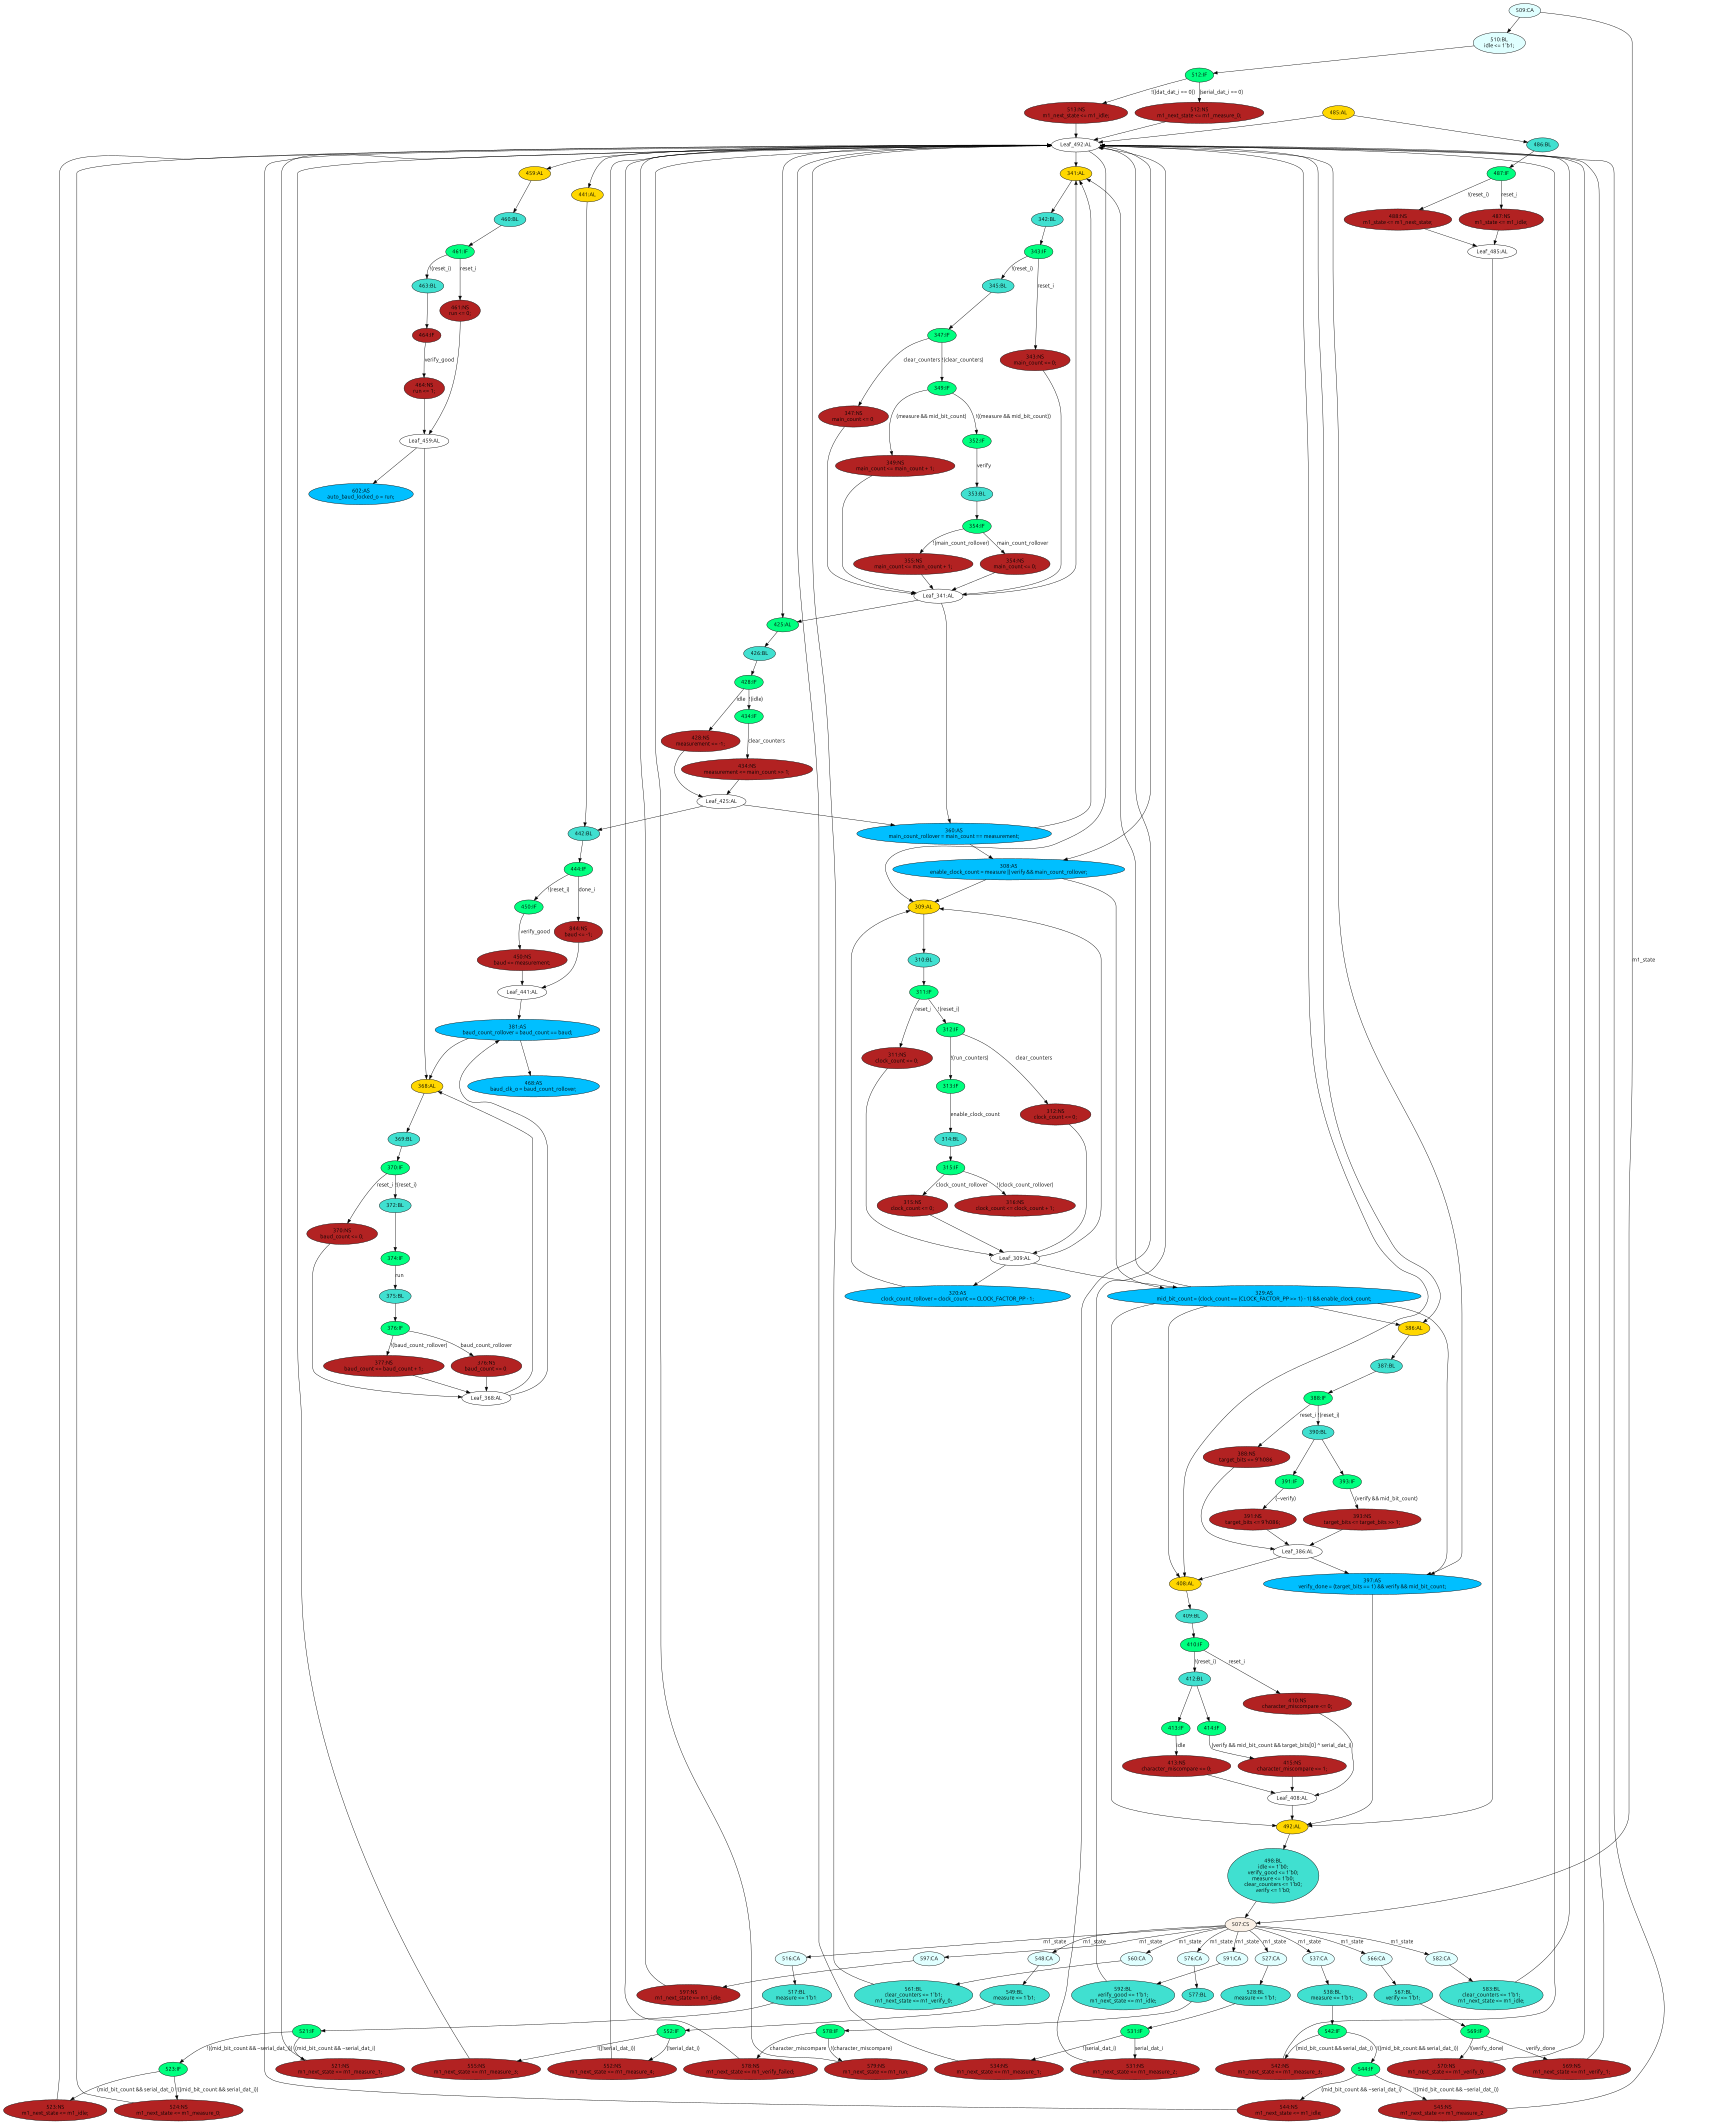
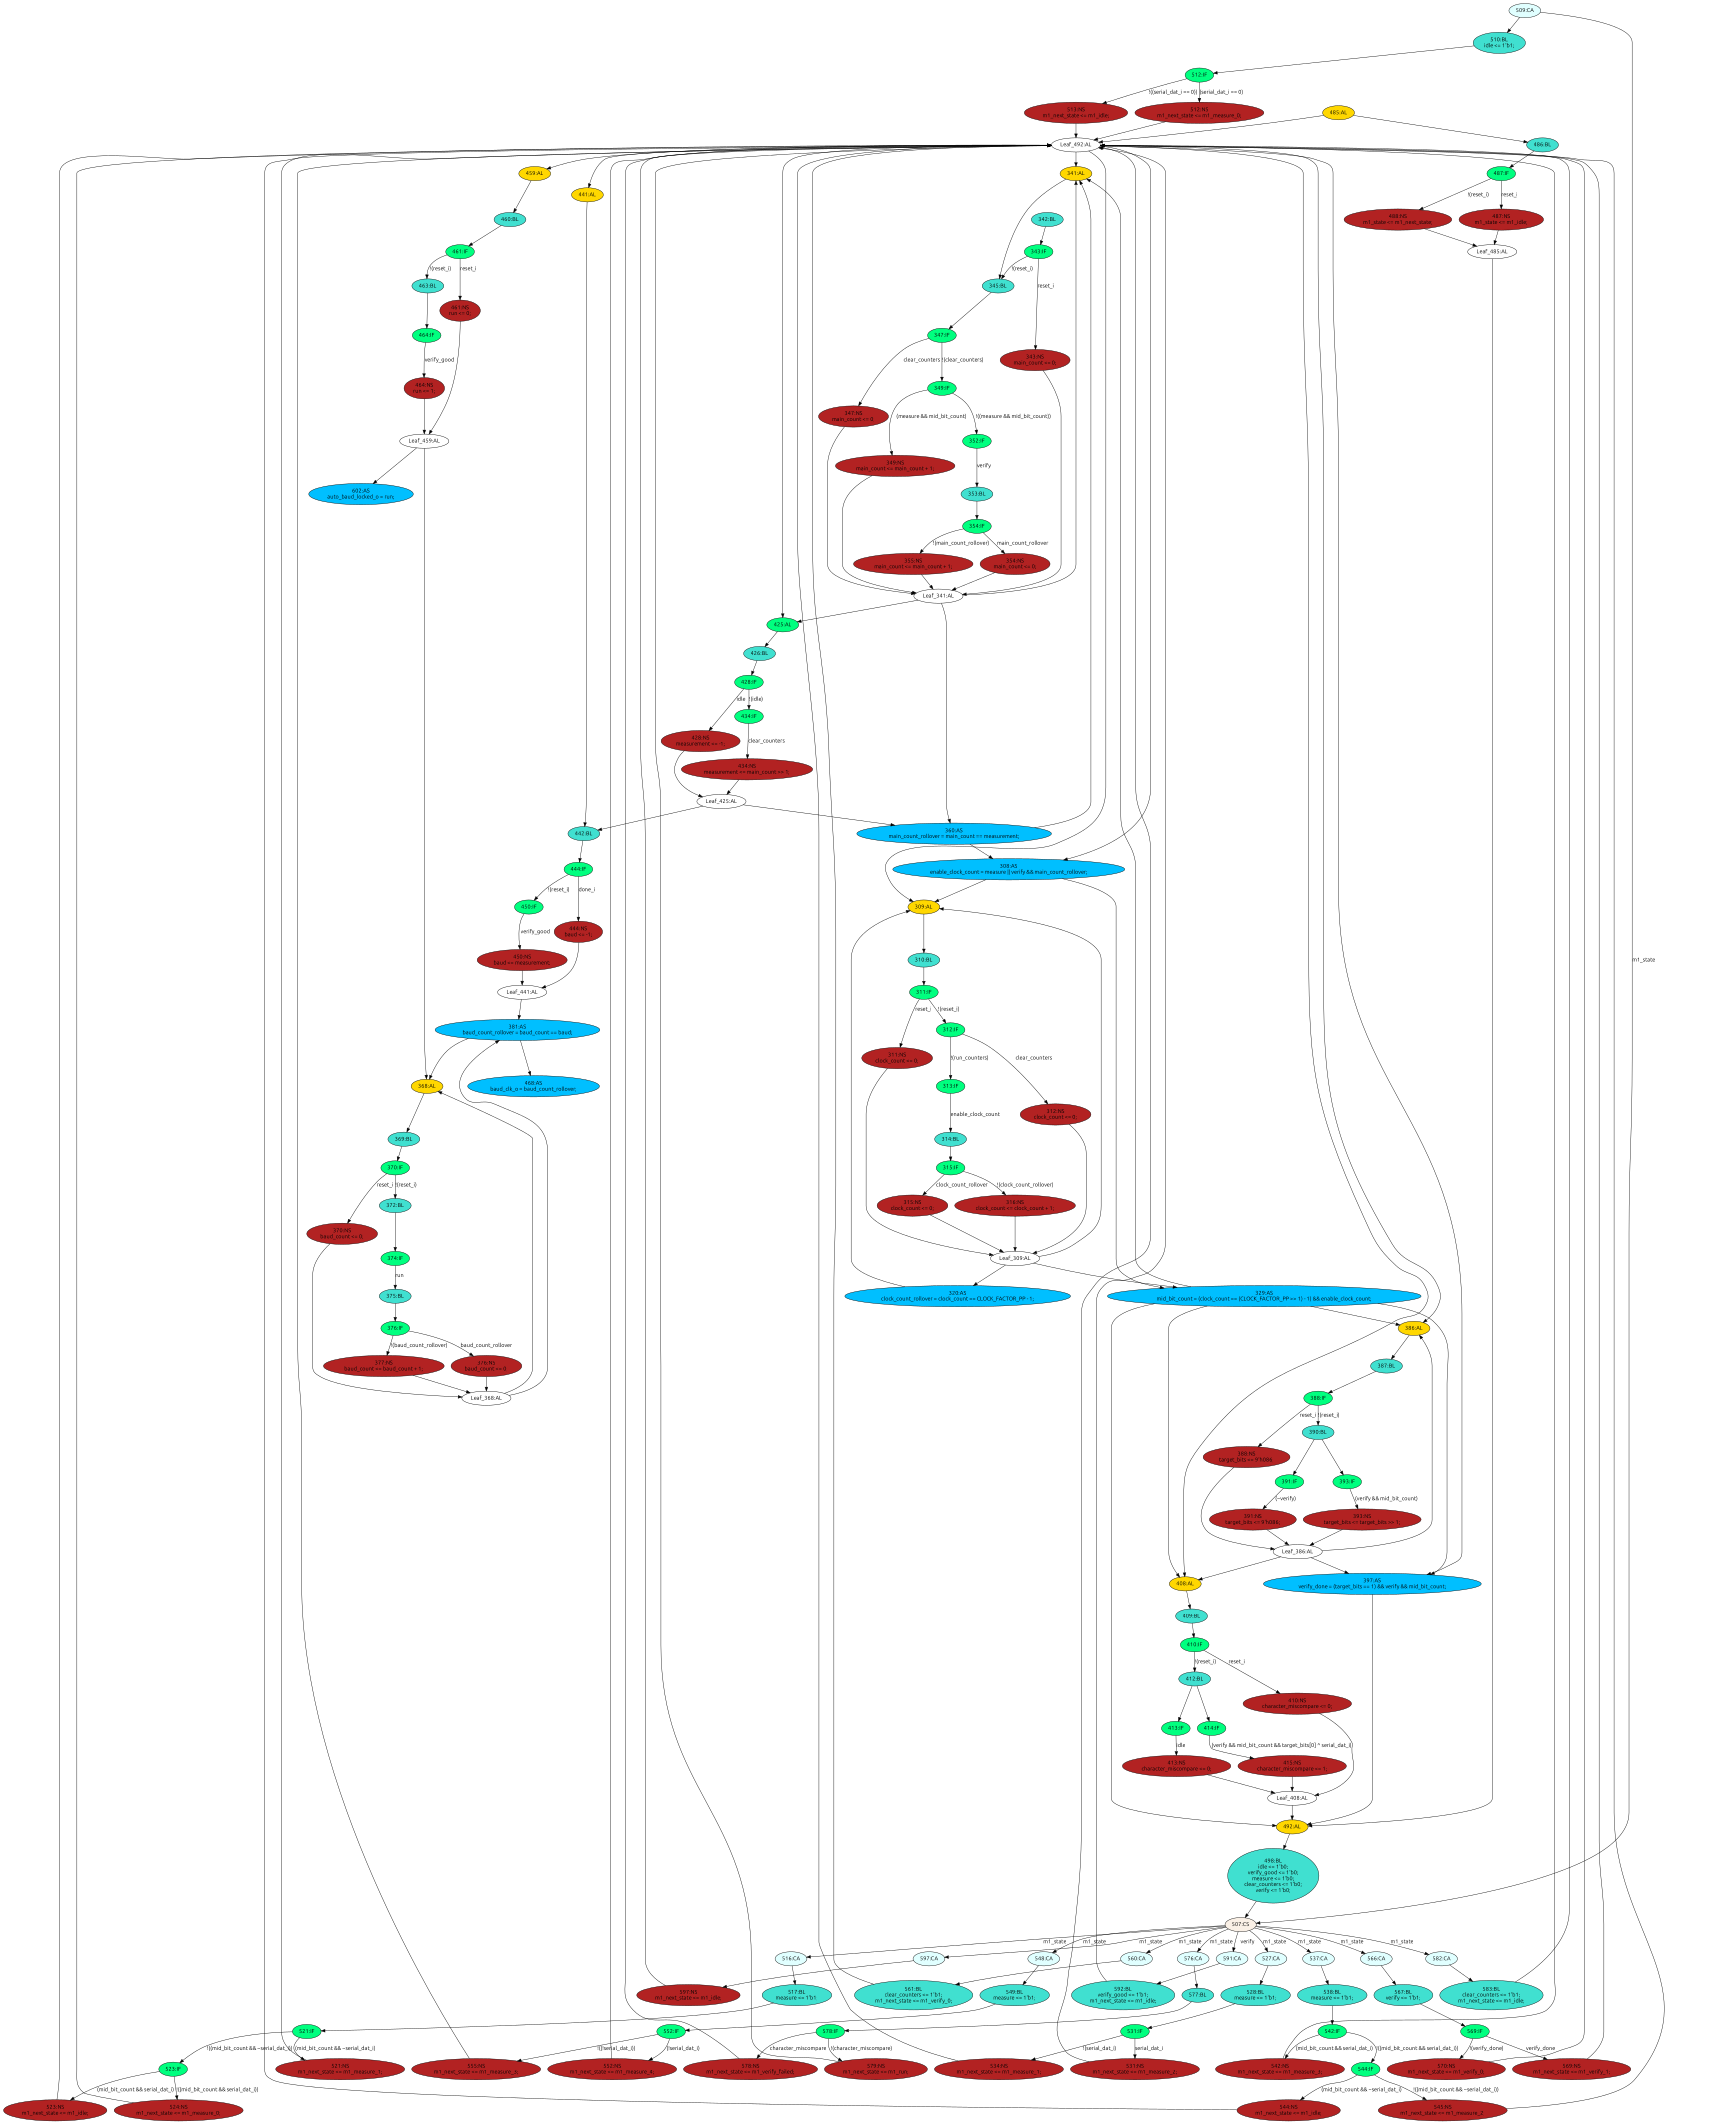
node "510:BL idle <= 1'b1;": fillcolor lightcyan -> turquoise
edge "512:IF" -> "513:NS m1_next_state <= m1_idle;": label "!((dat_dat_i == 0))" -> "!((serial_dat_i == 0))"
edge "341:AL" -> "342:BL": now "341:AL" -> "345:BL"
node "464:IF": fillcolor firebrick -> springgreen
node "844:NS baud <= -1;": label "844:NS baud <= -1;" -> "444:NS baud <= -1;"
edge "316:NS clock_count <= clock_count + 1;" -> "Leaf_309:AL": added
edge "Leaf_386:AL" -> "386:AL": added
edge "507:CS" -> "591:CA": label "m1_state" -> "verify"
